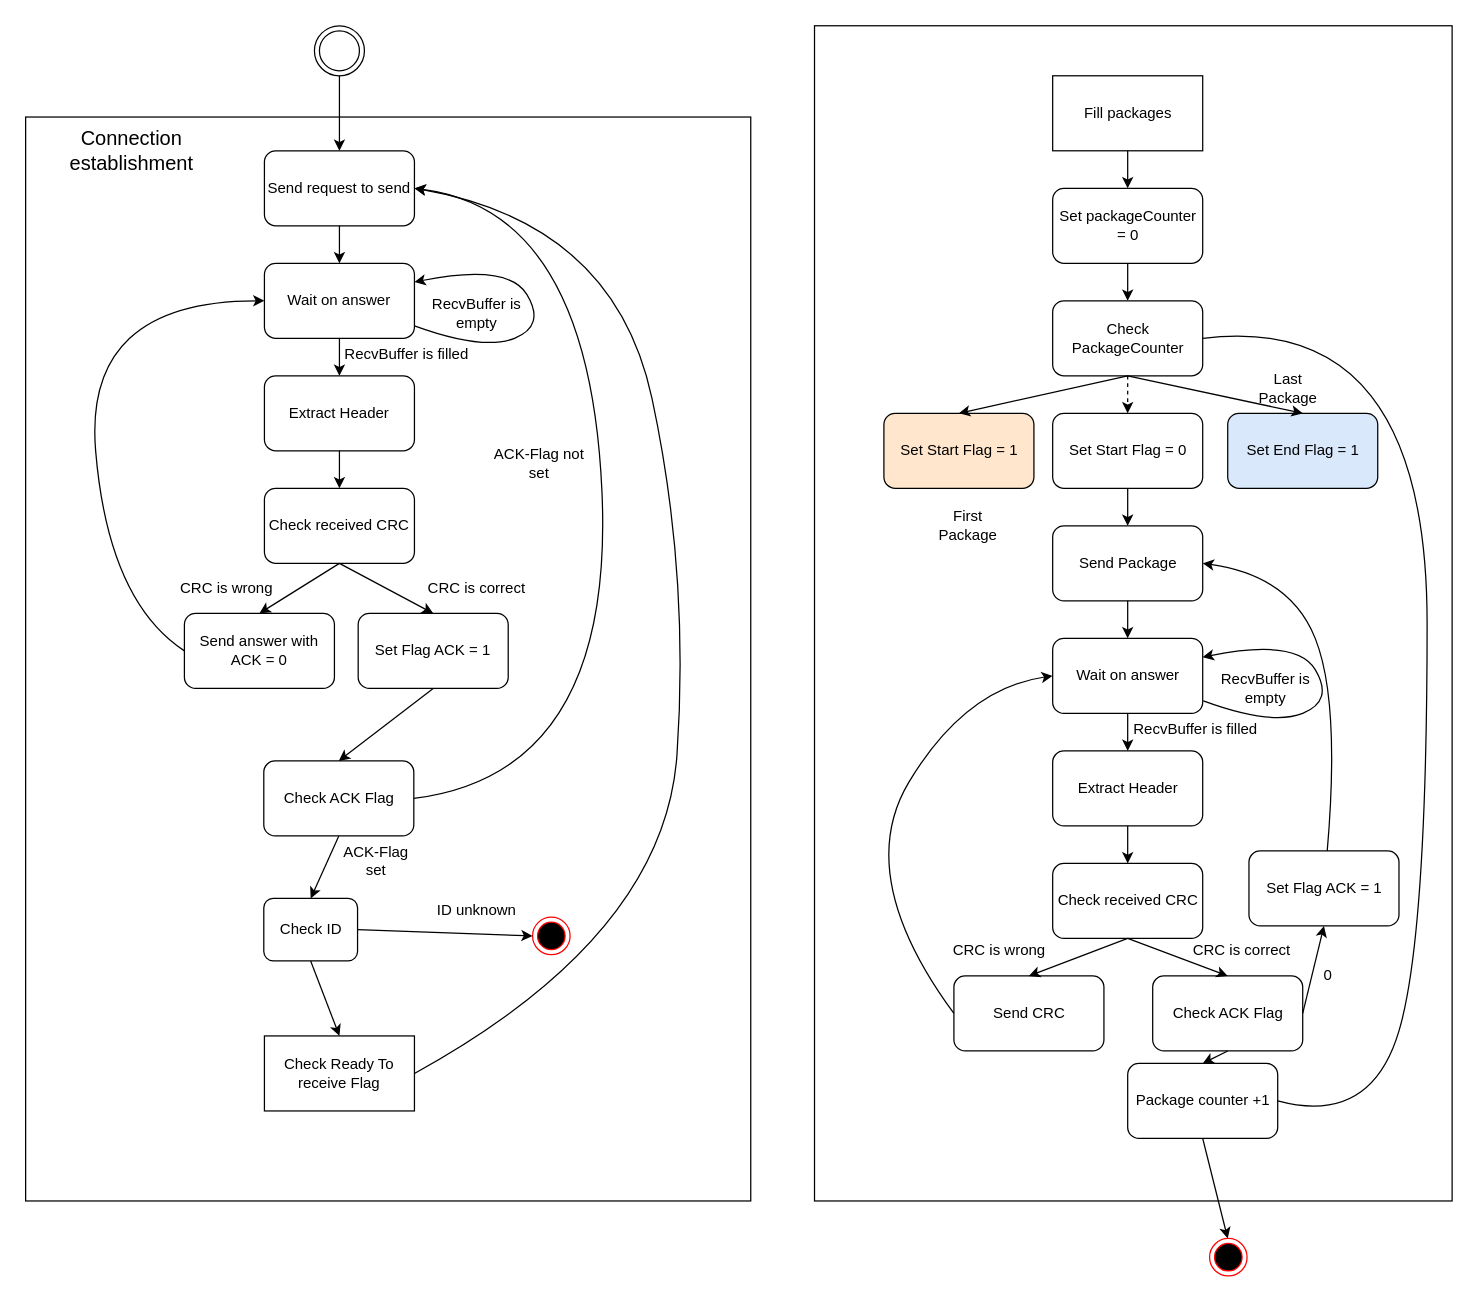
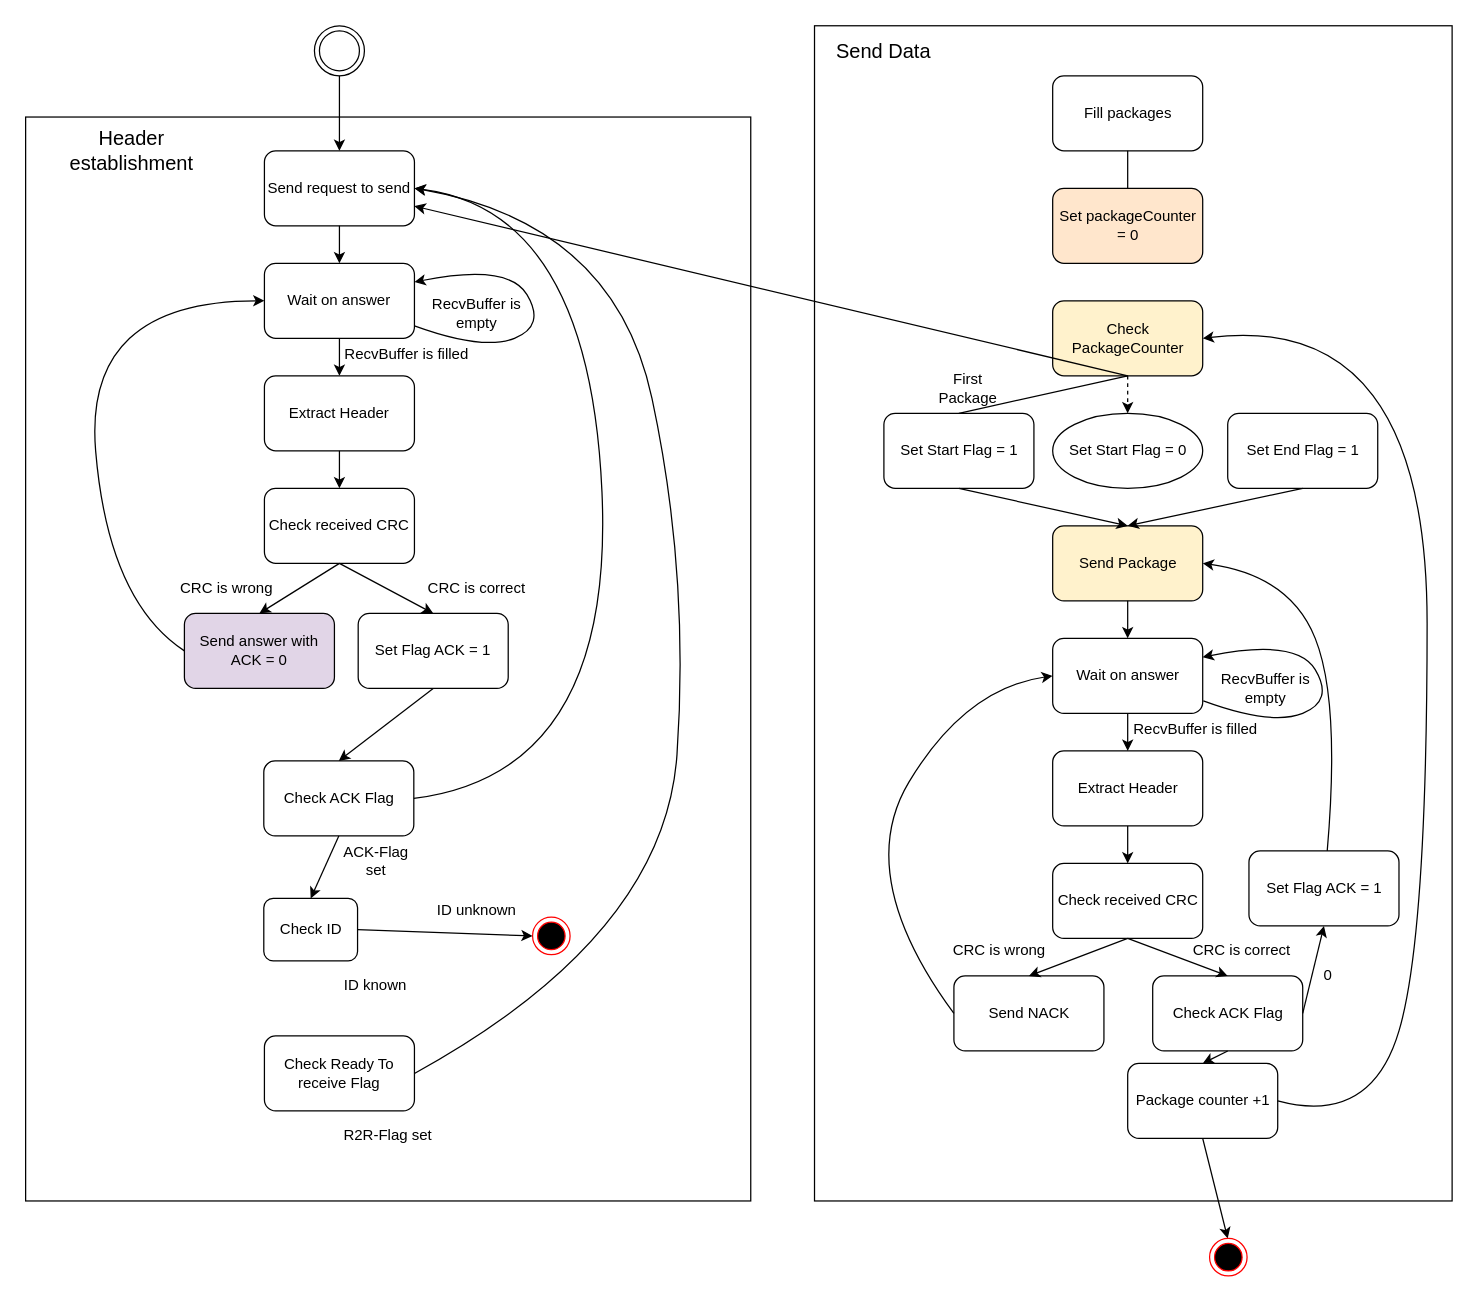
node "Send Data": added
node "Fill packages": shape rectangle -> rounded rectangle
node "Connection establishment": label "Connection establishment" -> "Header establishment"
edge "Fill packages" -> "Set packageCounter = 0": arrowhead classic -> none
node "Set packageCounter = 0": fillcolor #ffffff -> #ffe6cc
edge "Set packageCounter = 0" -> "Check PackageCounter": removed
node "Check PackageCounter": fillcolor #ffffff -> #fff2cc
edge "Check PackageCounter" -- "Package counter +1": arrowhead none -> classic
node "Last Package": removed
edge "Check PackageCounter" -> "Set End Flag = 1": now "Check PackageCounter" -> "Send request to send"
edge "Check PackageCounter" -> "Set Start Flag = 1": arrowhead classic -> none
node "Set Start Flag = 1": fillcolor #ffe6cc -> #ffffff
node "Set Start Flag = 0": shape rounded rectangle -> ellipse
node "Set End Flag = 1": fillcolor #dae8fc -> #ffffff
node "ACK-Flag not set": removed
edge "Set Start Flag = 0" -> "Send Package": removed
edge "Set Start Flag = 1" -> "Send Package": added
edge "Set End Flag = 1" -> "Send Package": added
node "First Package": moved (968, 526) -> (968, 388)
node "Send Package": fillcolor #ffffff -> #fff2cc
node "Send answer with ACK = 0": fillcolor #ffffff -> #e1d5e7
node "ID known": added
edge "Check ID" -> "Check Ready To receive Flag": removed
node "Send CRC": label "Send CRC" -> "Send NACK"
node "Check Ready To receive Flag": shape rectangle -> rounded rectangle
node "R2R-Flag set": added
